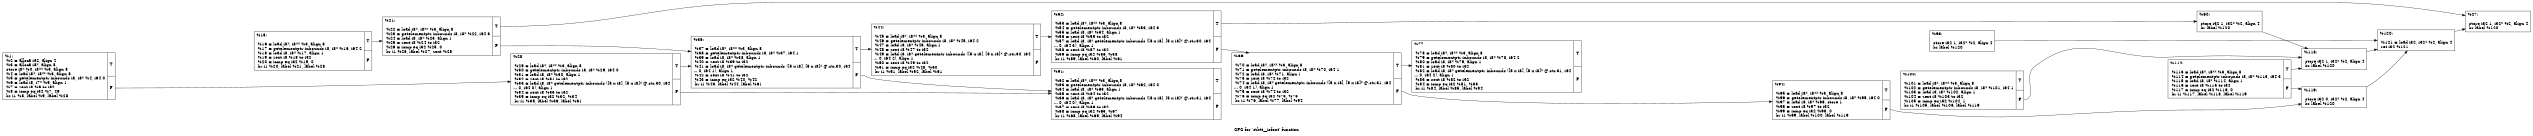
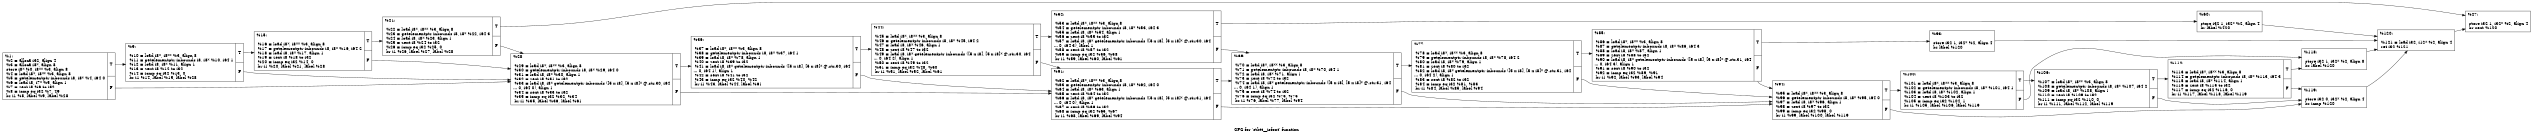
node "%60:": text "br label %120" -> "br label %420"
node "%27:": text "br label %120" -> "br sext %120"
edge "%60:" -> "%118:": now "%60:" -> "%120:"
node "%120:": text "%121 = load i32, i32* %2, align 4" -> "%121 = load i32, i12* %2, align 4"
edge "%21:" -> "%36:": now "%21:" -> "%28:"
node "%52:": text "... 0, i64 3), align 1" -> "... 0, i64 3), label 1"
node "%21:": text "br i1 %26, label %27, zext %28" -> "br i1 %26, label %27, label %28"
node "%85:": added
node "%36:": text "%39 = load i8, i8* %38, align 1" -> "%39 = load i8, i8* %78, align 1"
node "%118:": text "store i32 1, i32* %2, align 4" -> "store i32 1, i32* %2, align 8"
node "%9:": added
node "%15:": text "%20 = icmp eq i32 %19, 0" -> "%20 = icmp eq i32 %14, 0"
edge "%15:" -> "%28:": added
edge "%44:" -> "%61:": added
edge "%61:" -> "%69:": added
node "%106:": added
edge "%94:" -> "%100:": added
edge "%77:" -> "%94:": added
node "%94:": text "%97 = load i8, i8* %96, store 1" -> "%97 = load i8, i8* %96, align 1"
node "%119:": text "br label %120" -> "br icmp %120"
edge "%61:" -> "%94:": added
